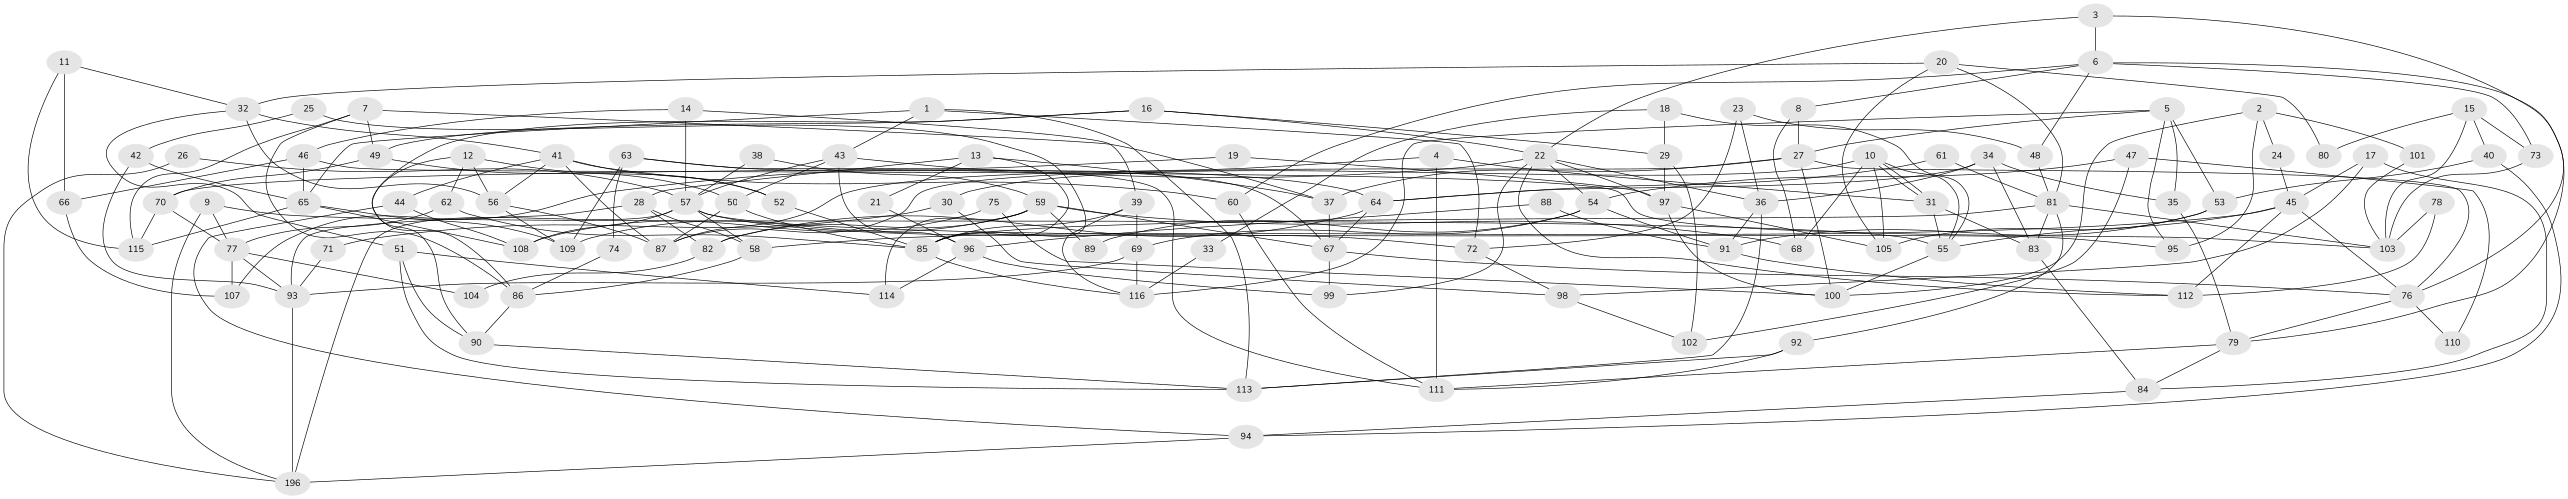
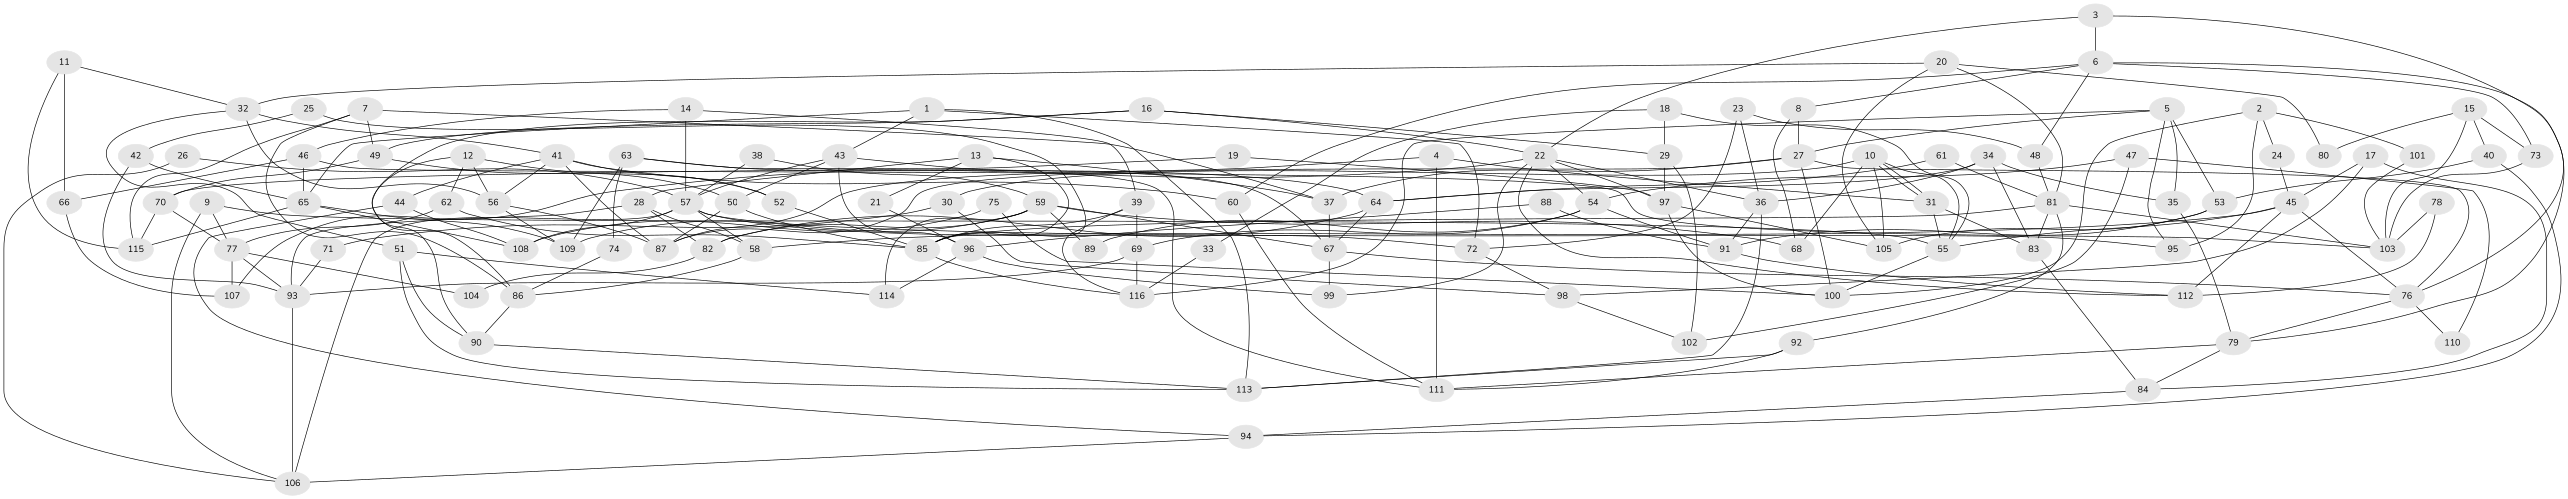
node "196": label "196" -> "106"
